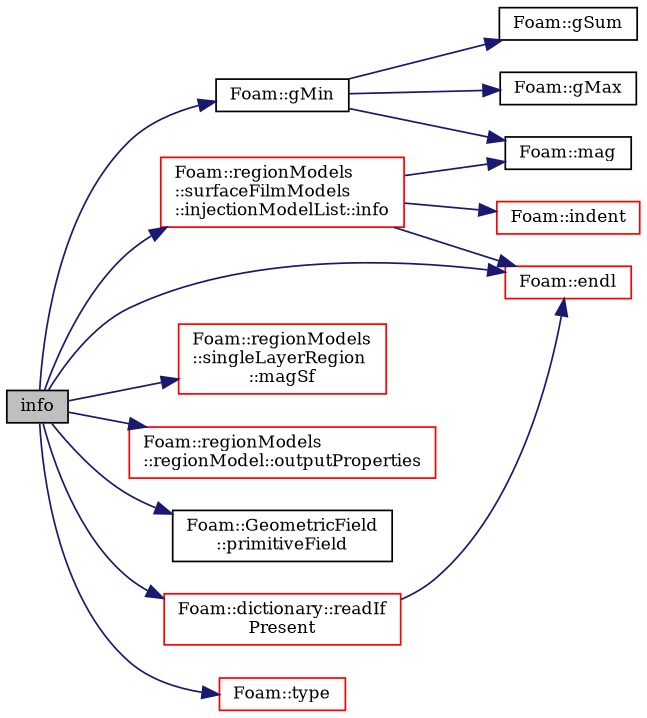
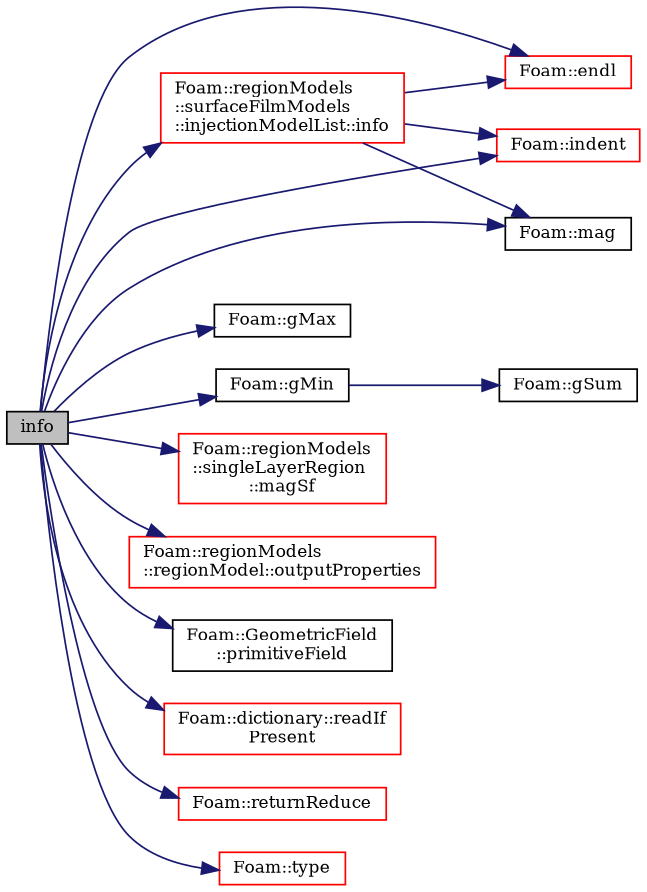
edge "Foam::gMin" -> "Foam::gMax": now "info" -> "Foam::gMax"
edge "Foam::gMin" -> "Foam::mag": now "info" -> "Foam::mag"
edge "info" -> "Foam::indent": added
edge "Foam::dictionary::readIf Present" -> "Foam::endl": removed
node "Foam::returnReduce": added
